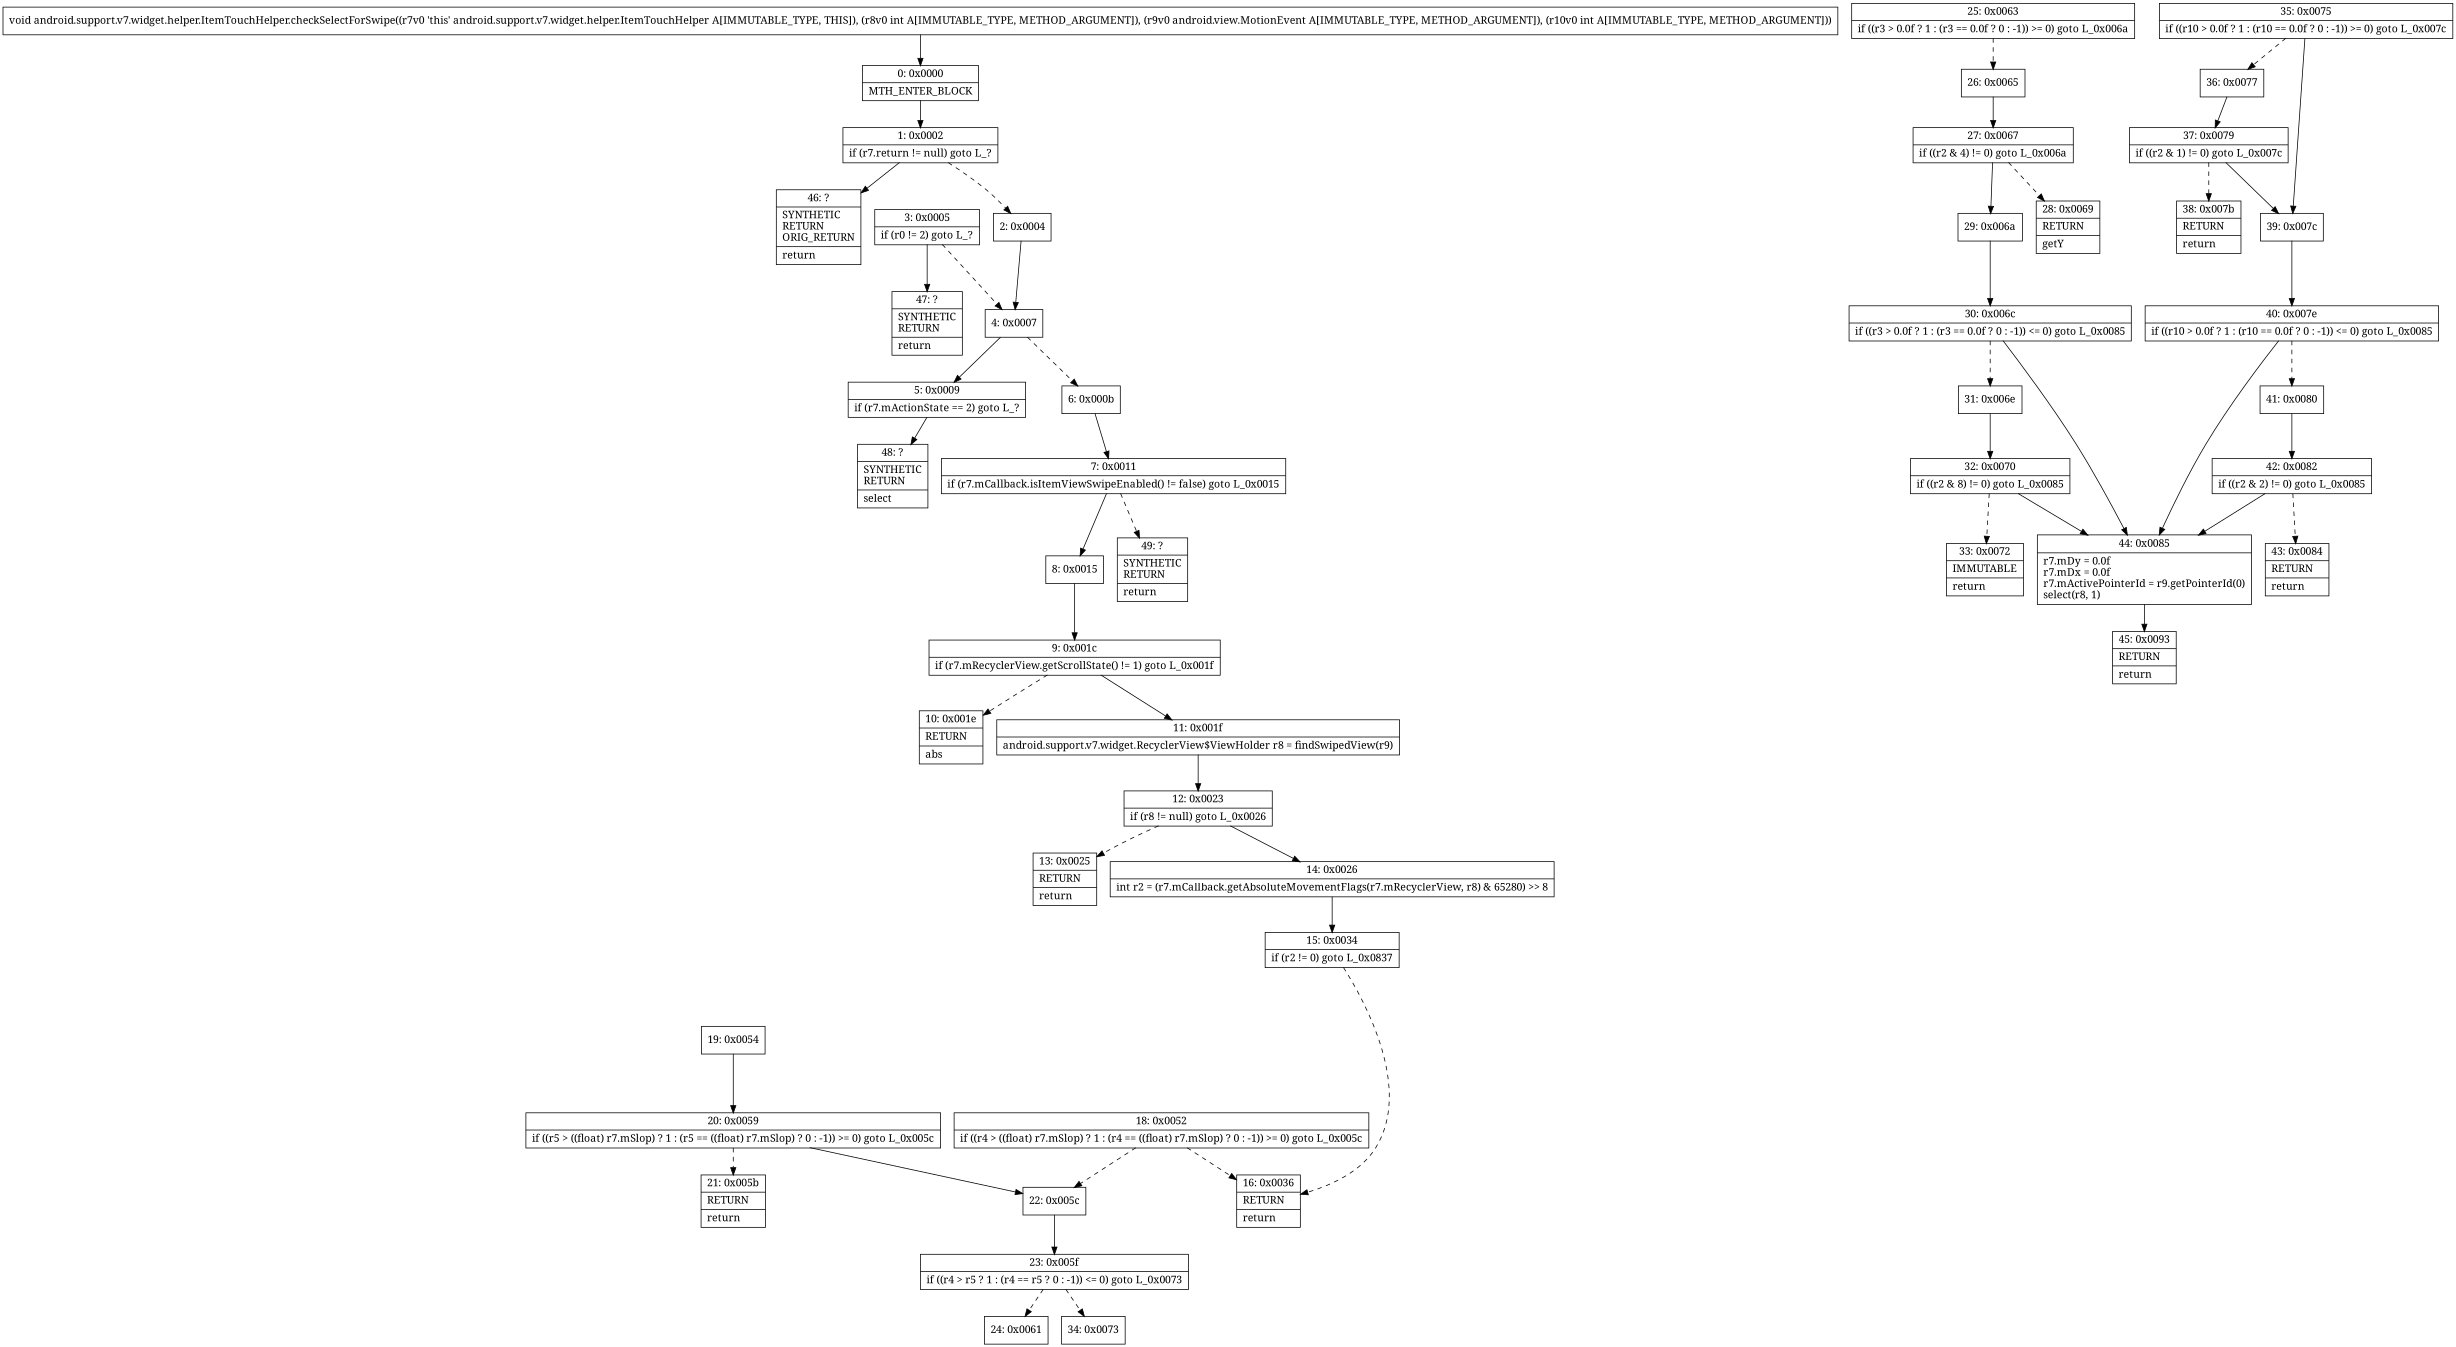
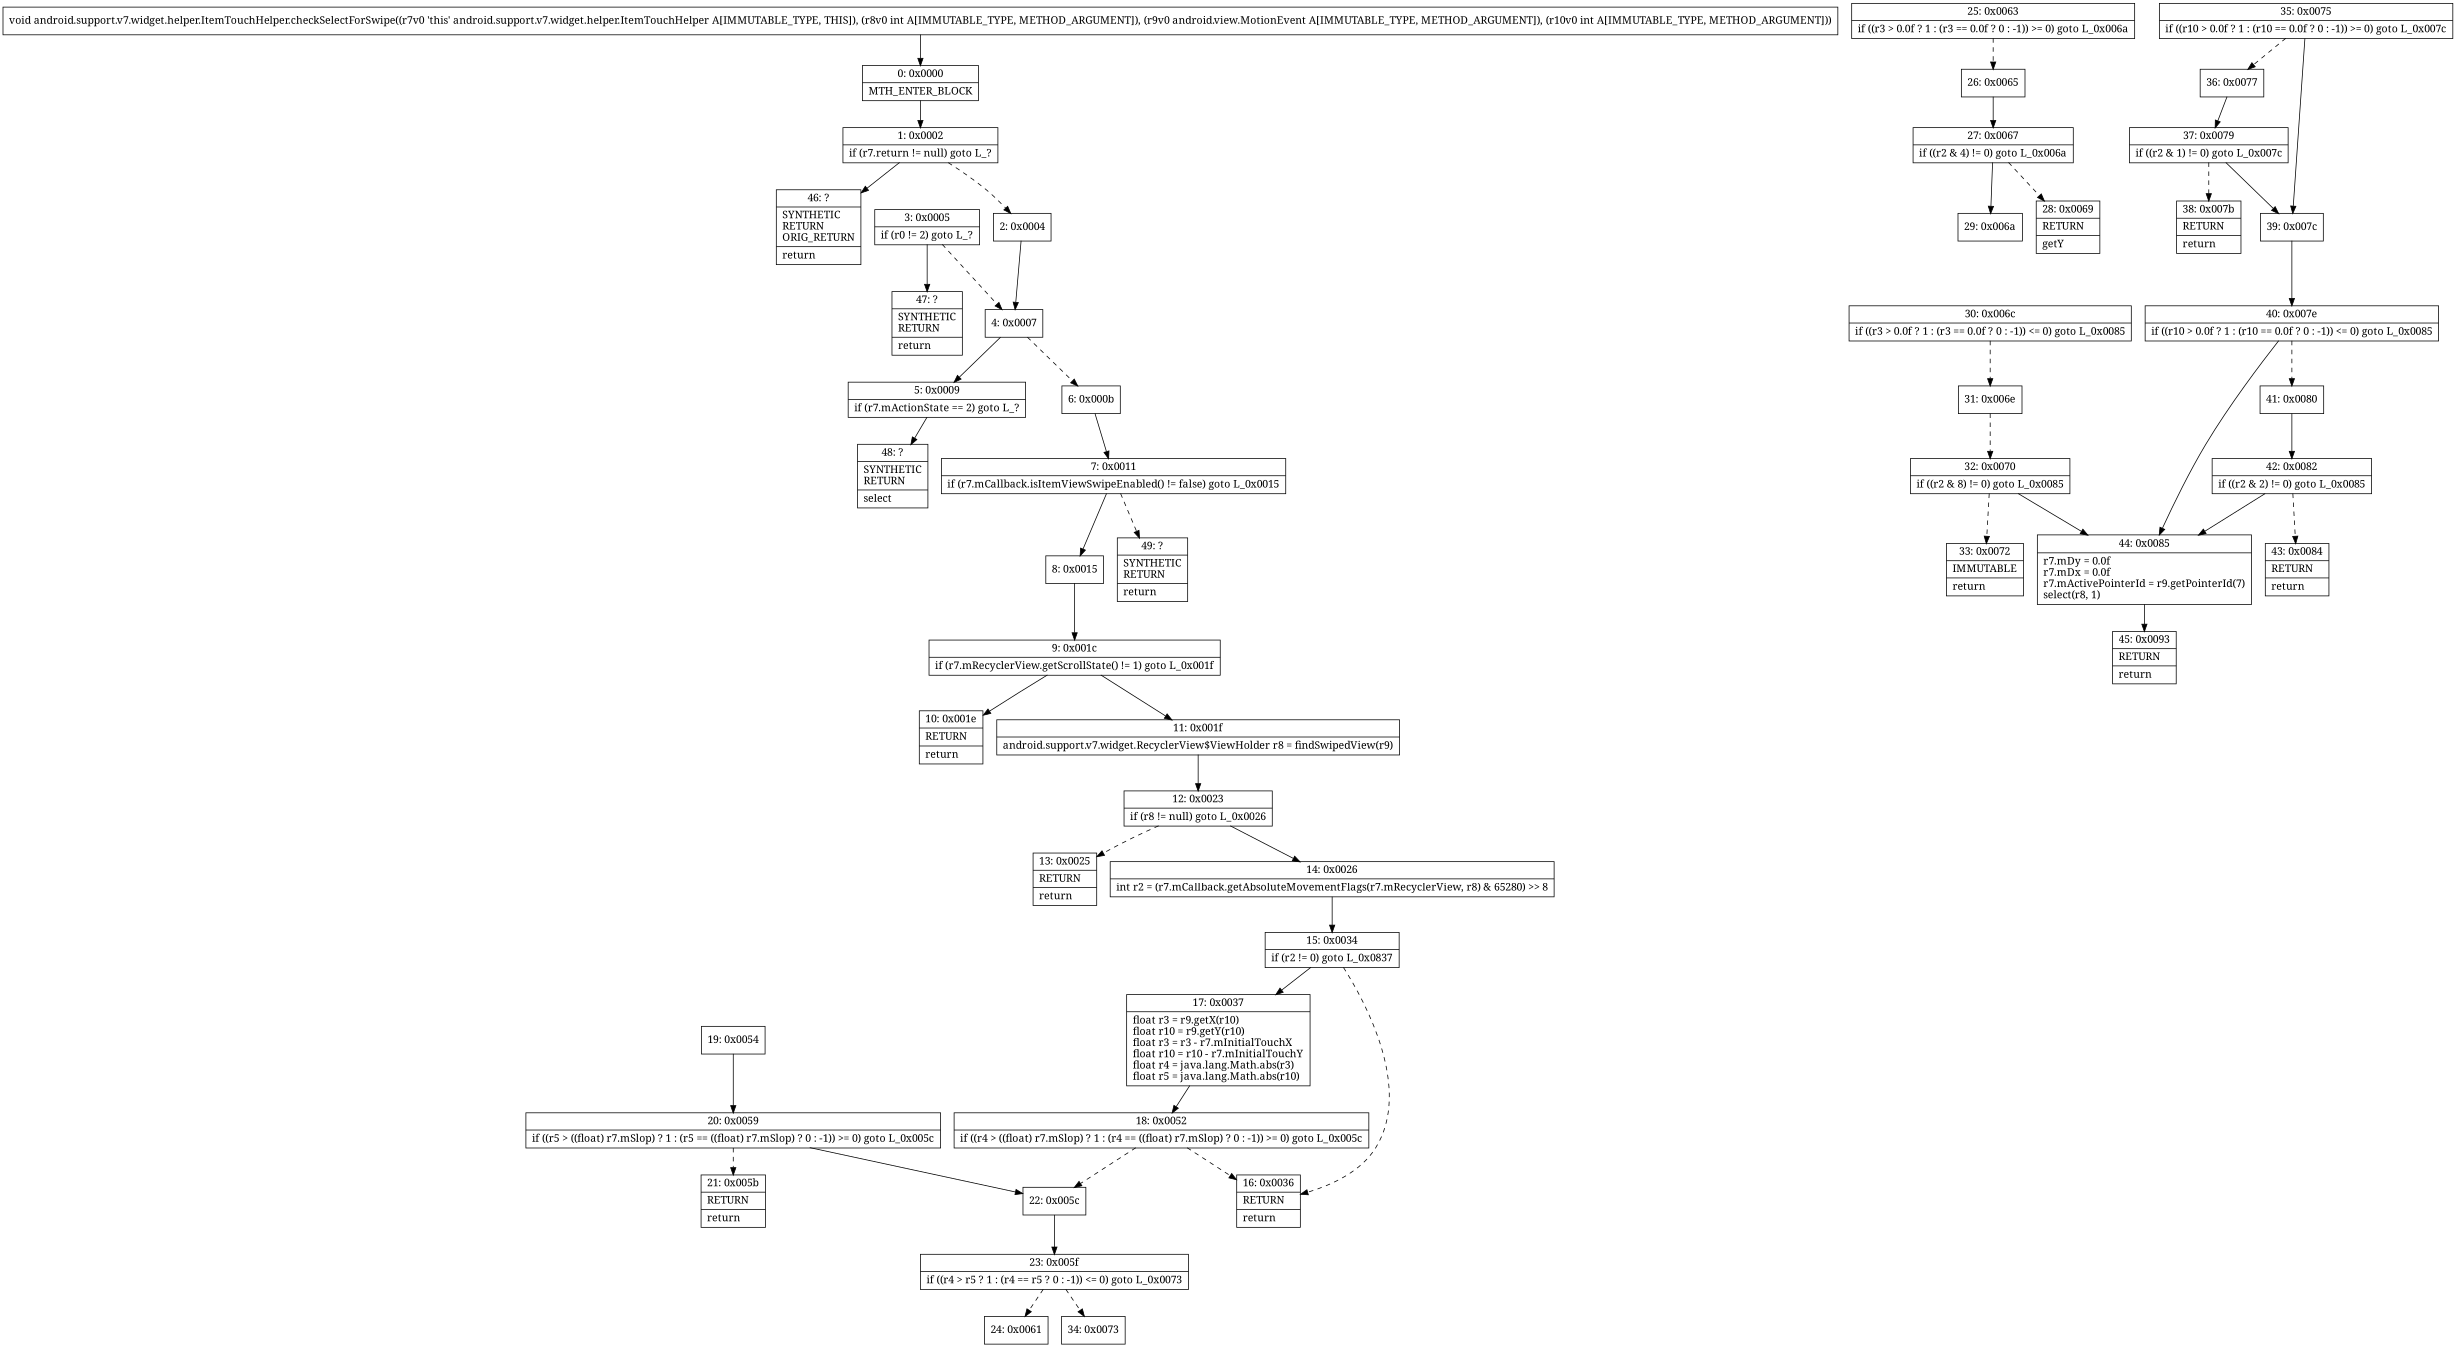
edge "29: 0x006a" -> "30: 0x006c": removed
edge "31: 0x006e" -> "32: 0x0070": style solid -> dashed
edge "30: 0x006c" -> "44: 0x0085": removed
node "44: 0x0085": text "r7.mActivePointerId = r9.getPointerId(0)" -> "r7.mActivePointerId = r9.getPointerId(7)"
edge "9: 0x001c" -> "10: 0x001e": style dashed -> solid
node "10: 0x001e": text "abs" -> "return"
node "17: 0x0037": added
